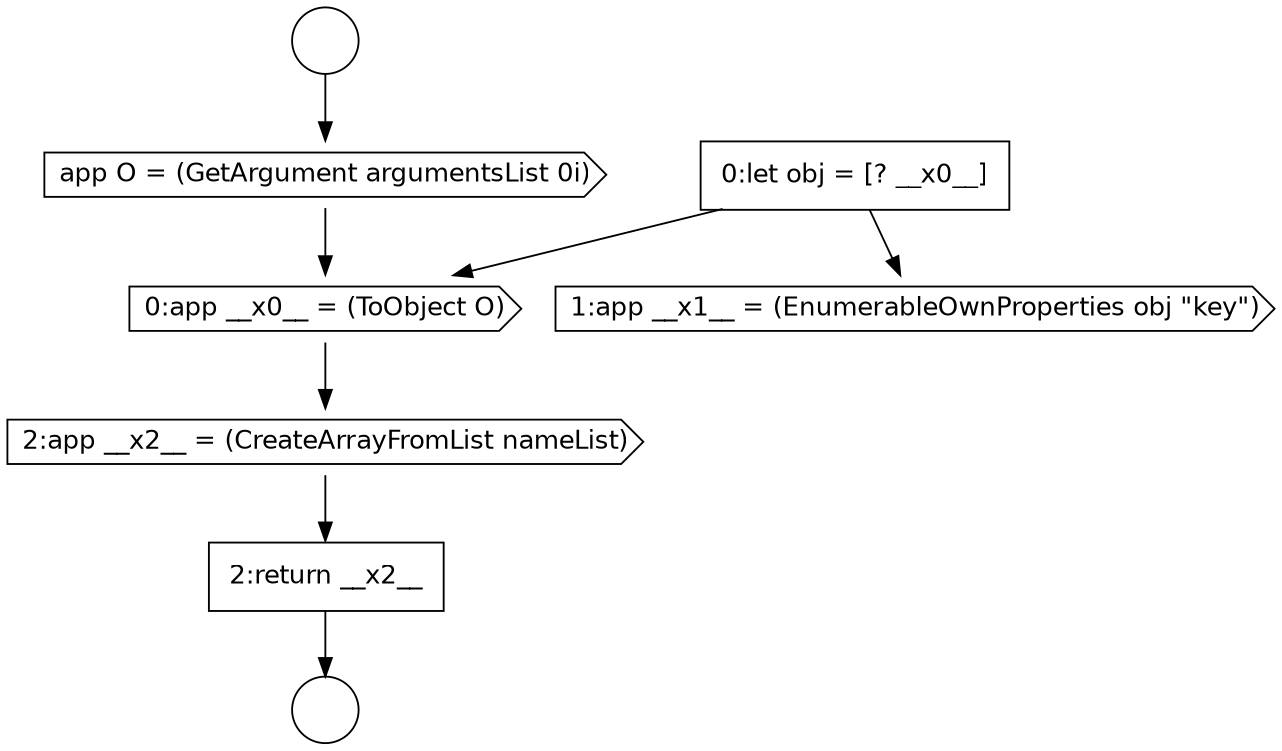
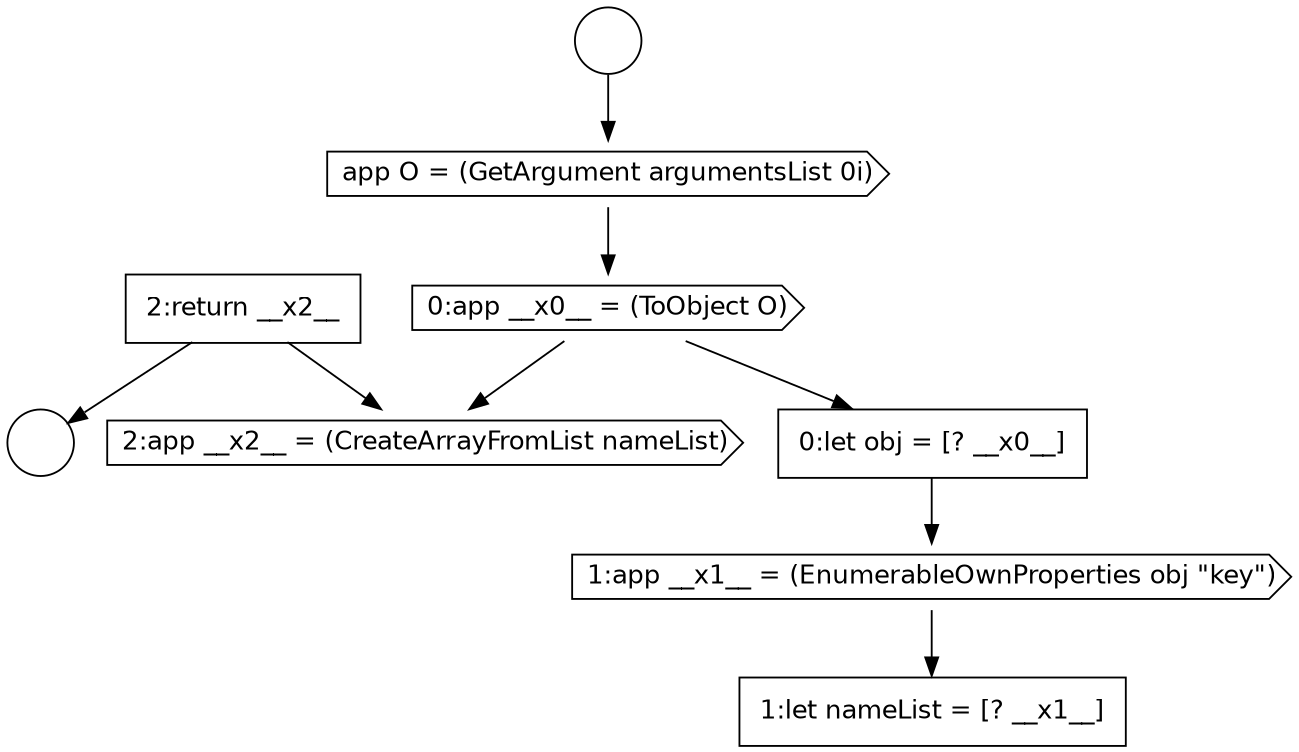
edge "0:let obj = [? __x0__]" -> "0:app __x0__ = (ToObject O)": reversed
edge "2:app __x2__ = (CreateArrayFromList nameList)" -> "2:return __x2__": reversed
node "1:let nameList = [? __x1__]": added
